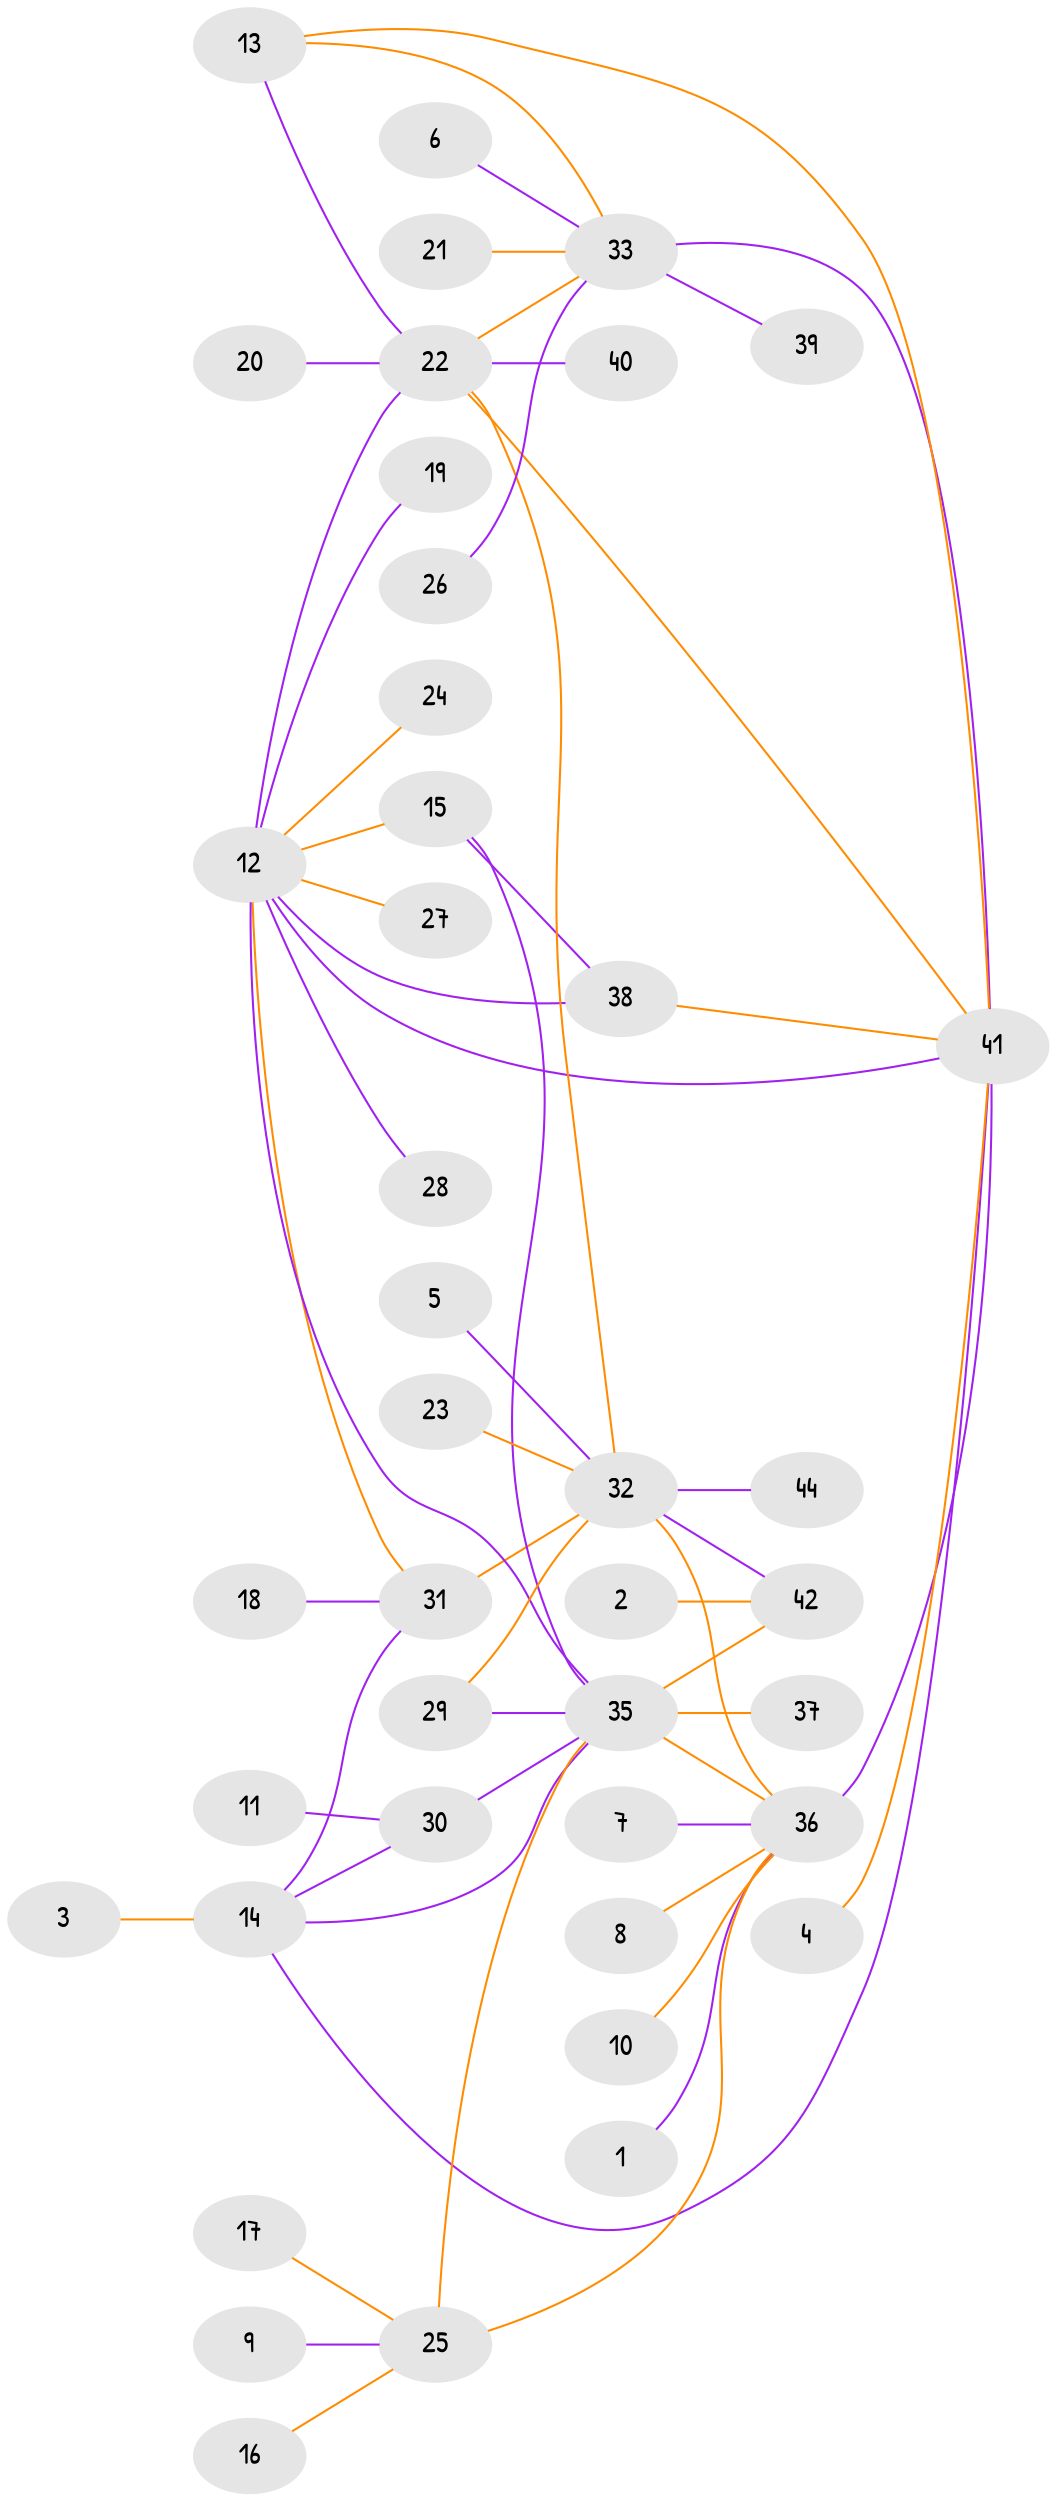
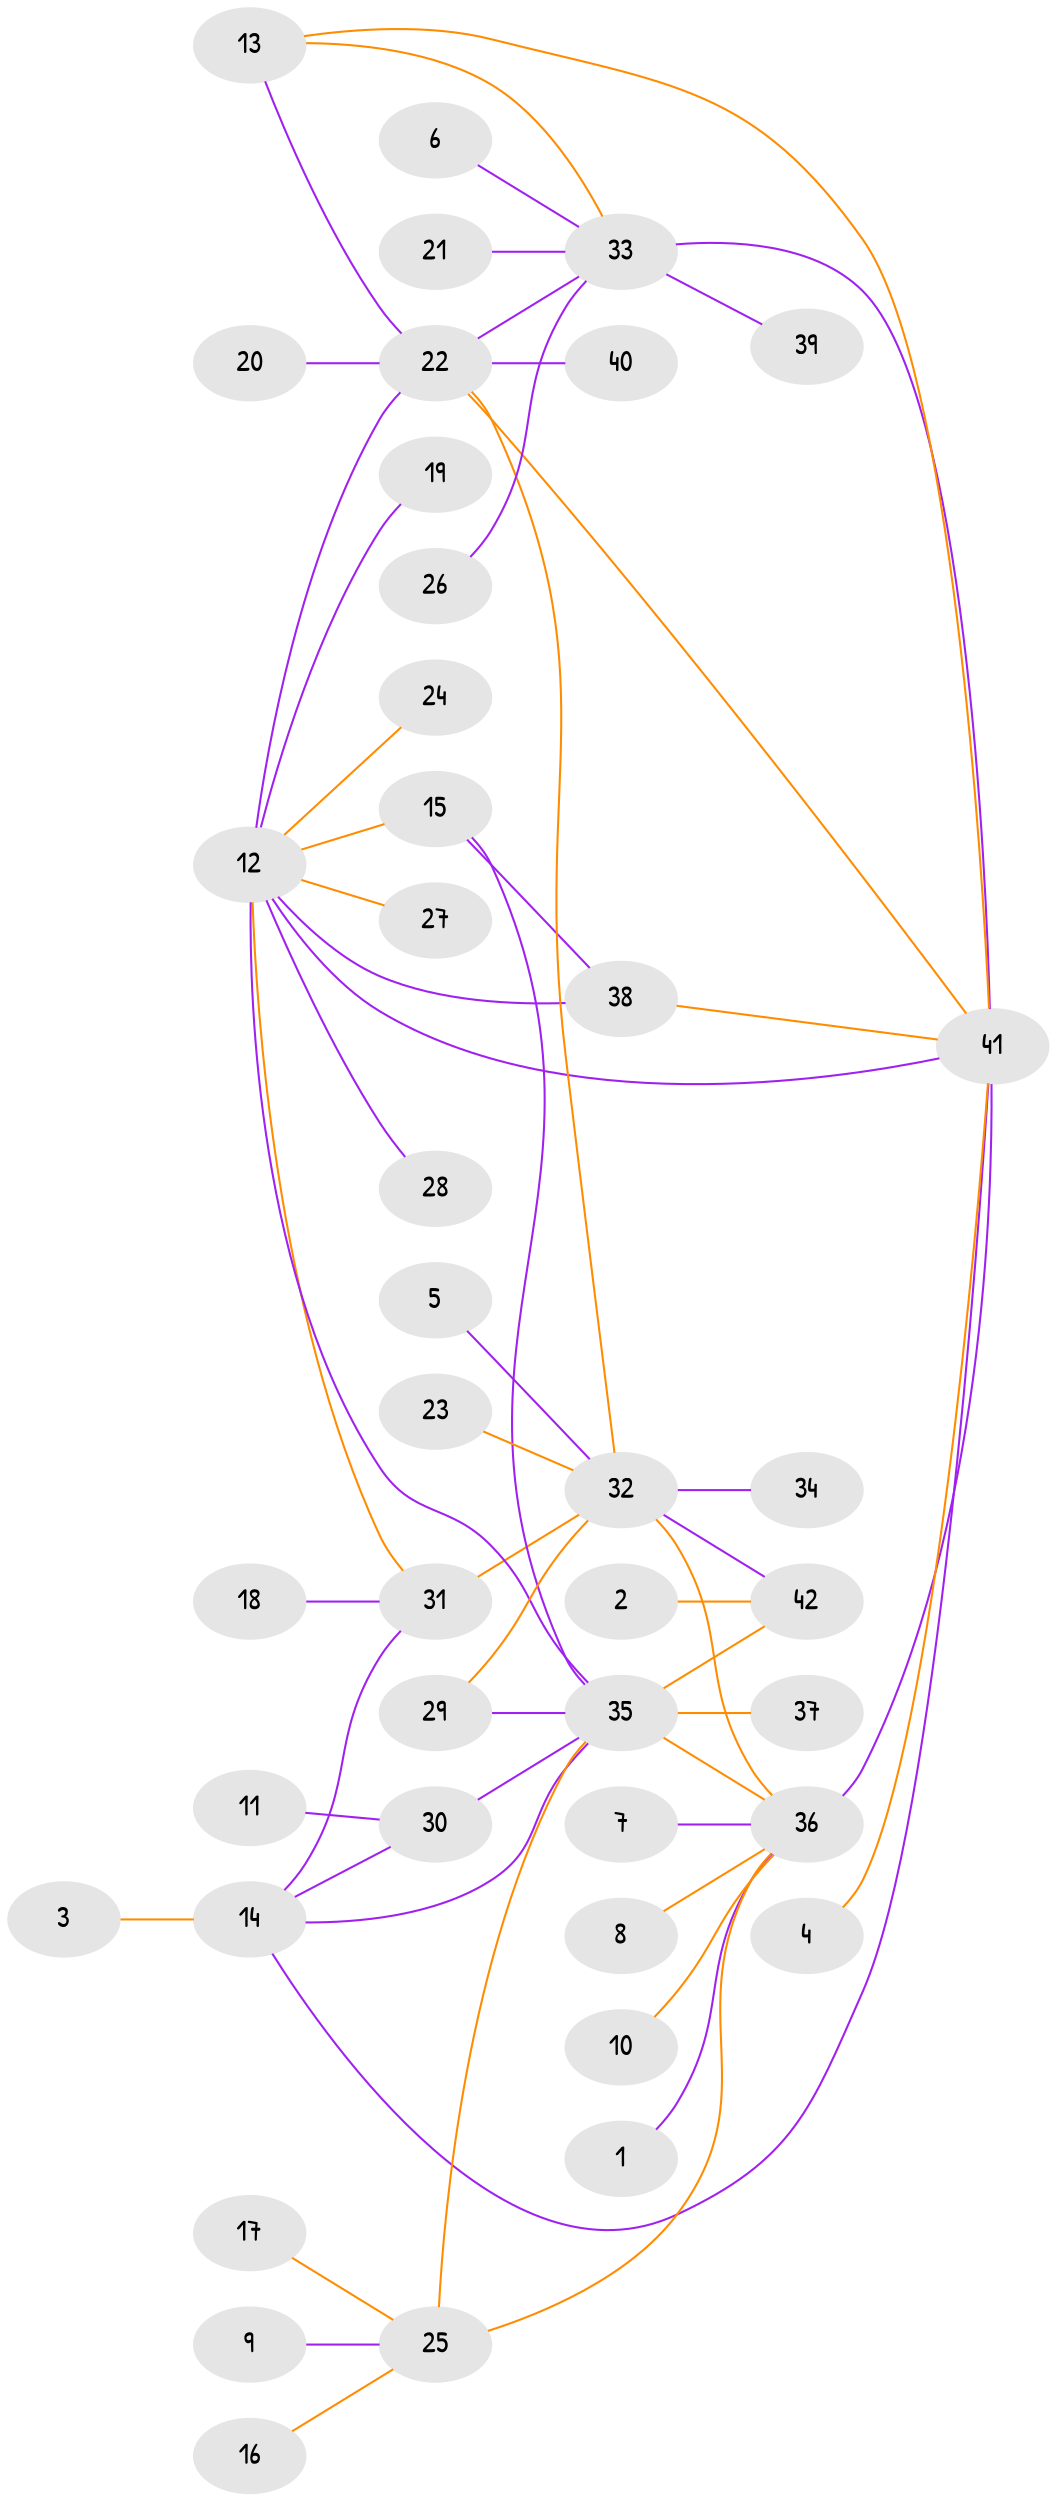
edge "21" -- "33": color darkorange -> purple
edge "33" -- "22": color darkorange -> purple
node "44": label "44" -> "34"
